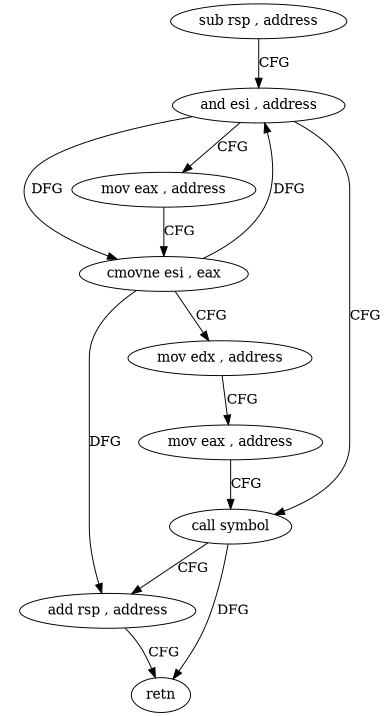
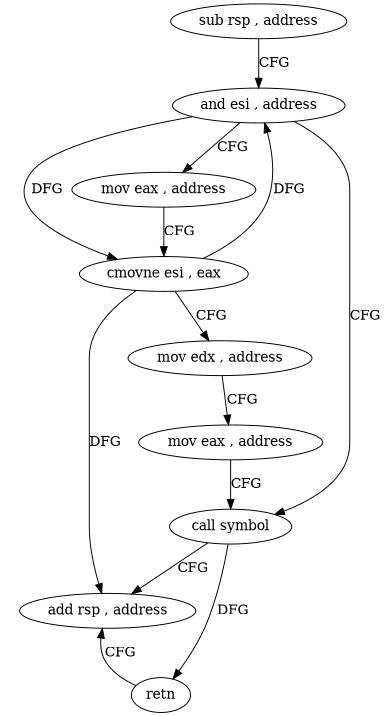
edge "add rsp , address" -> "retn": reversed
